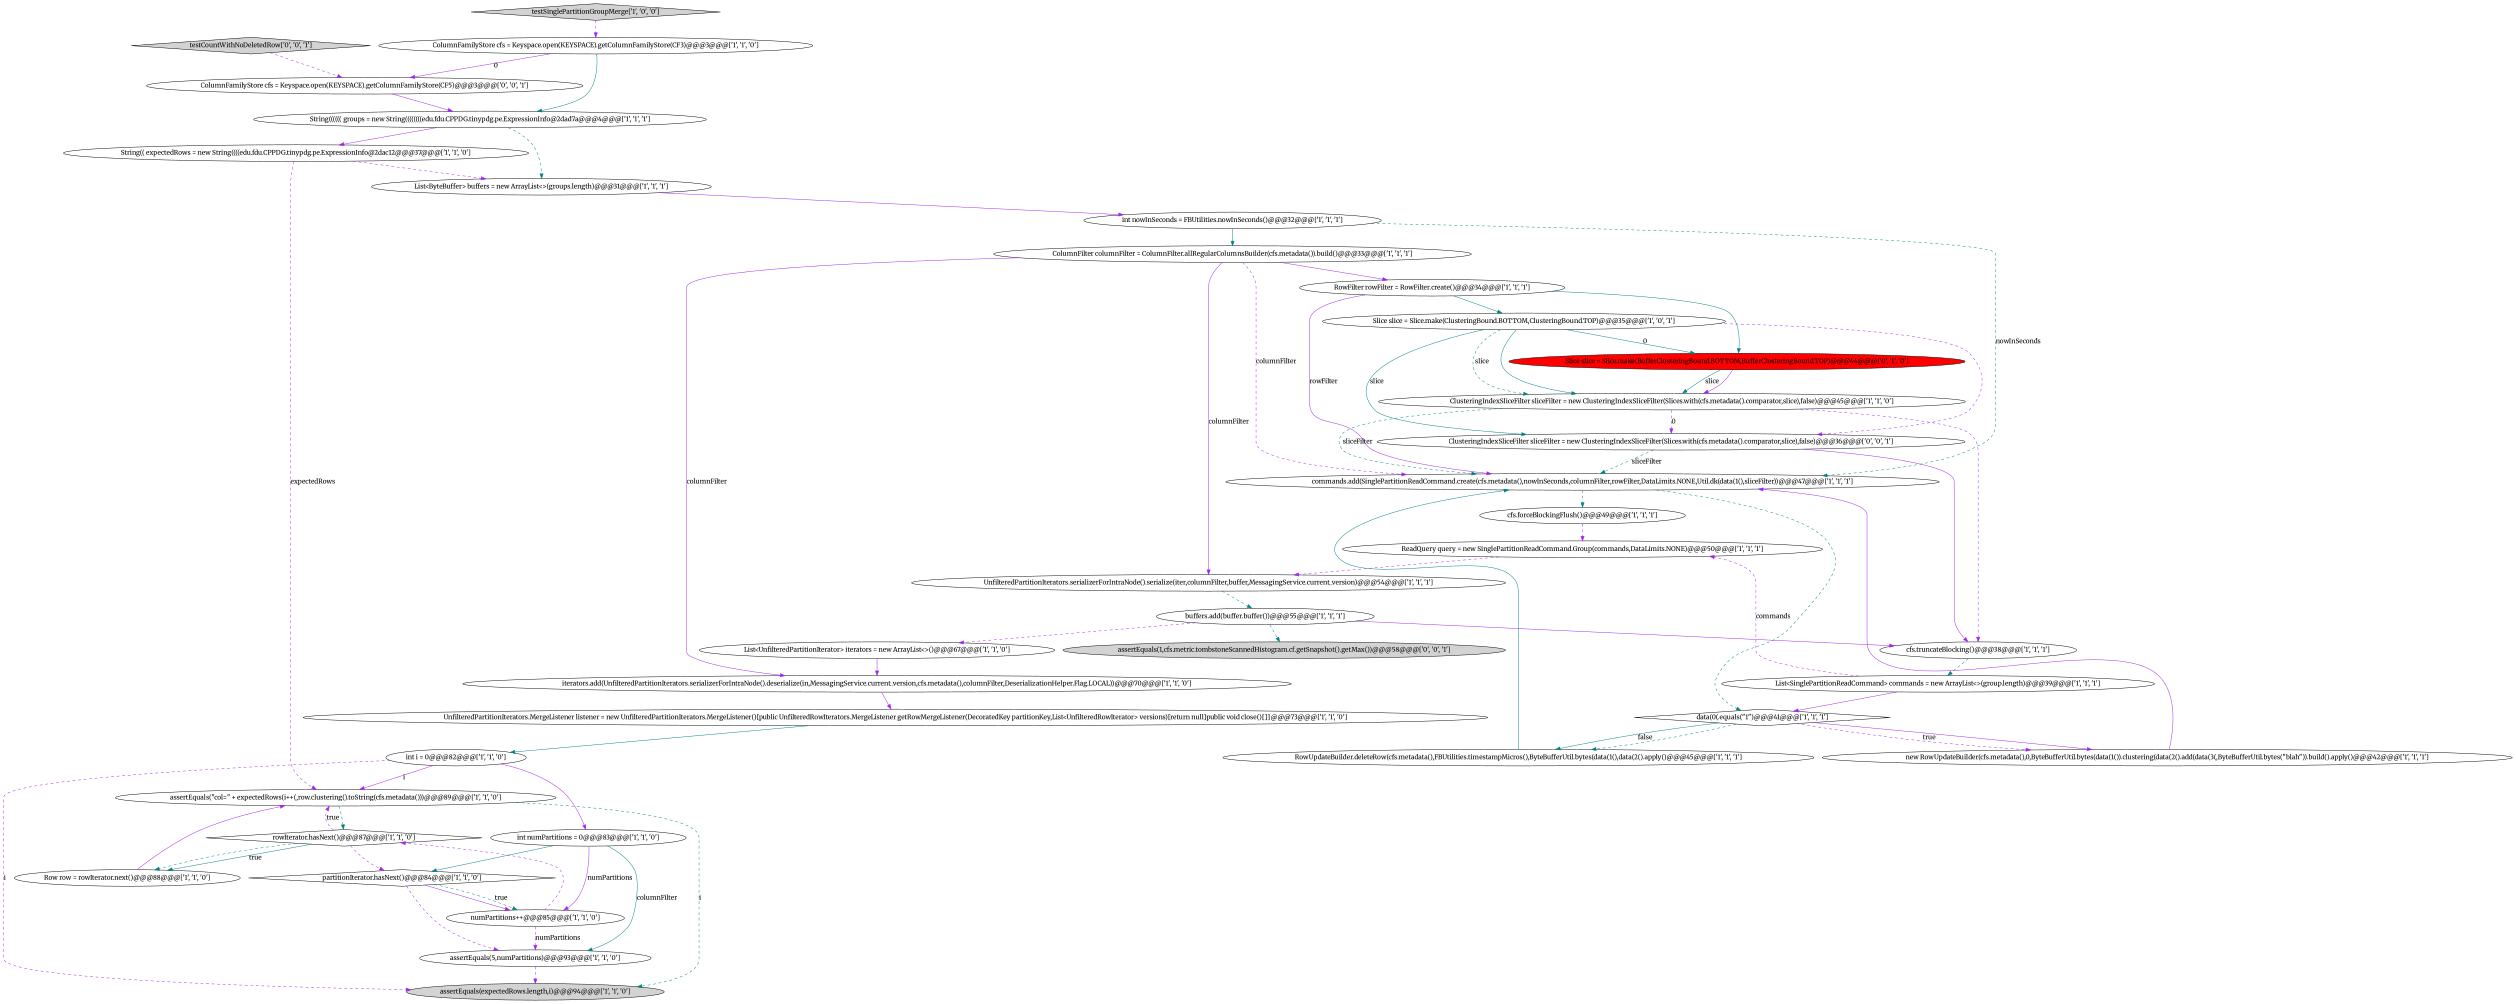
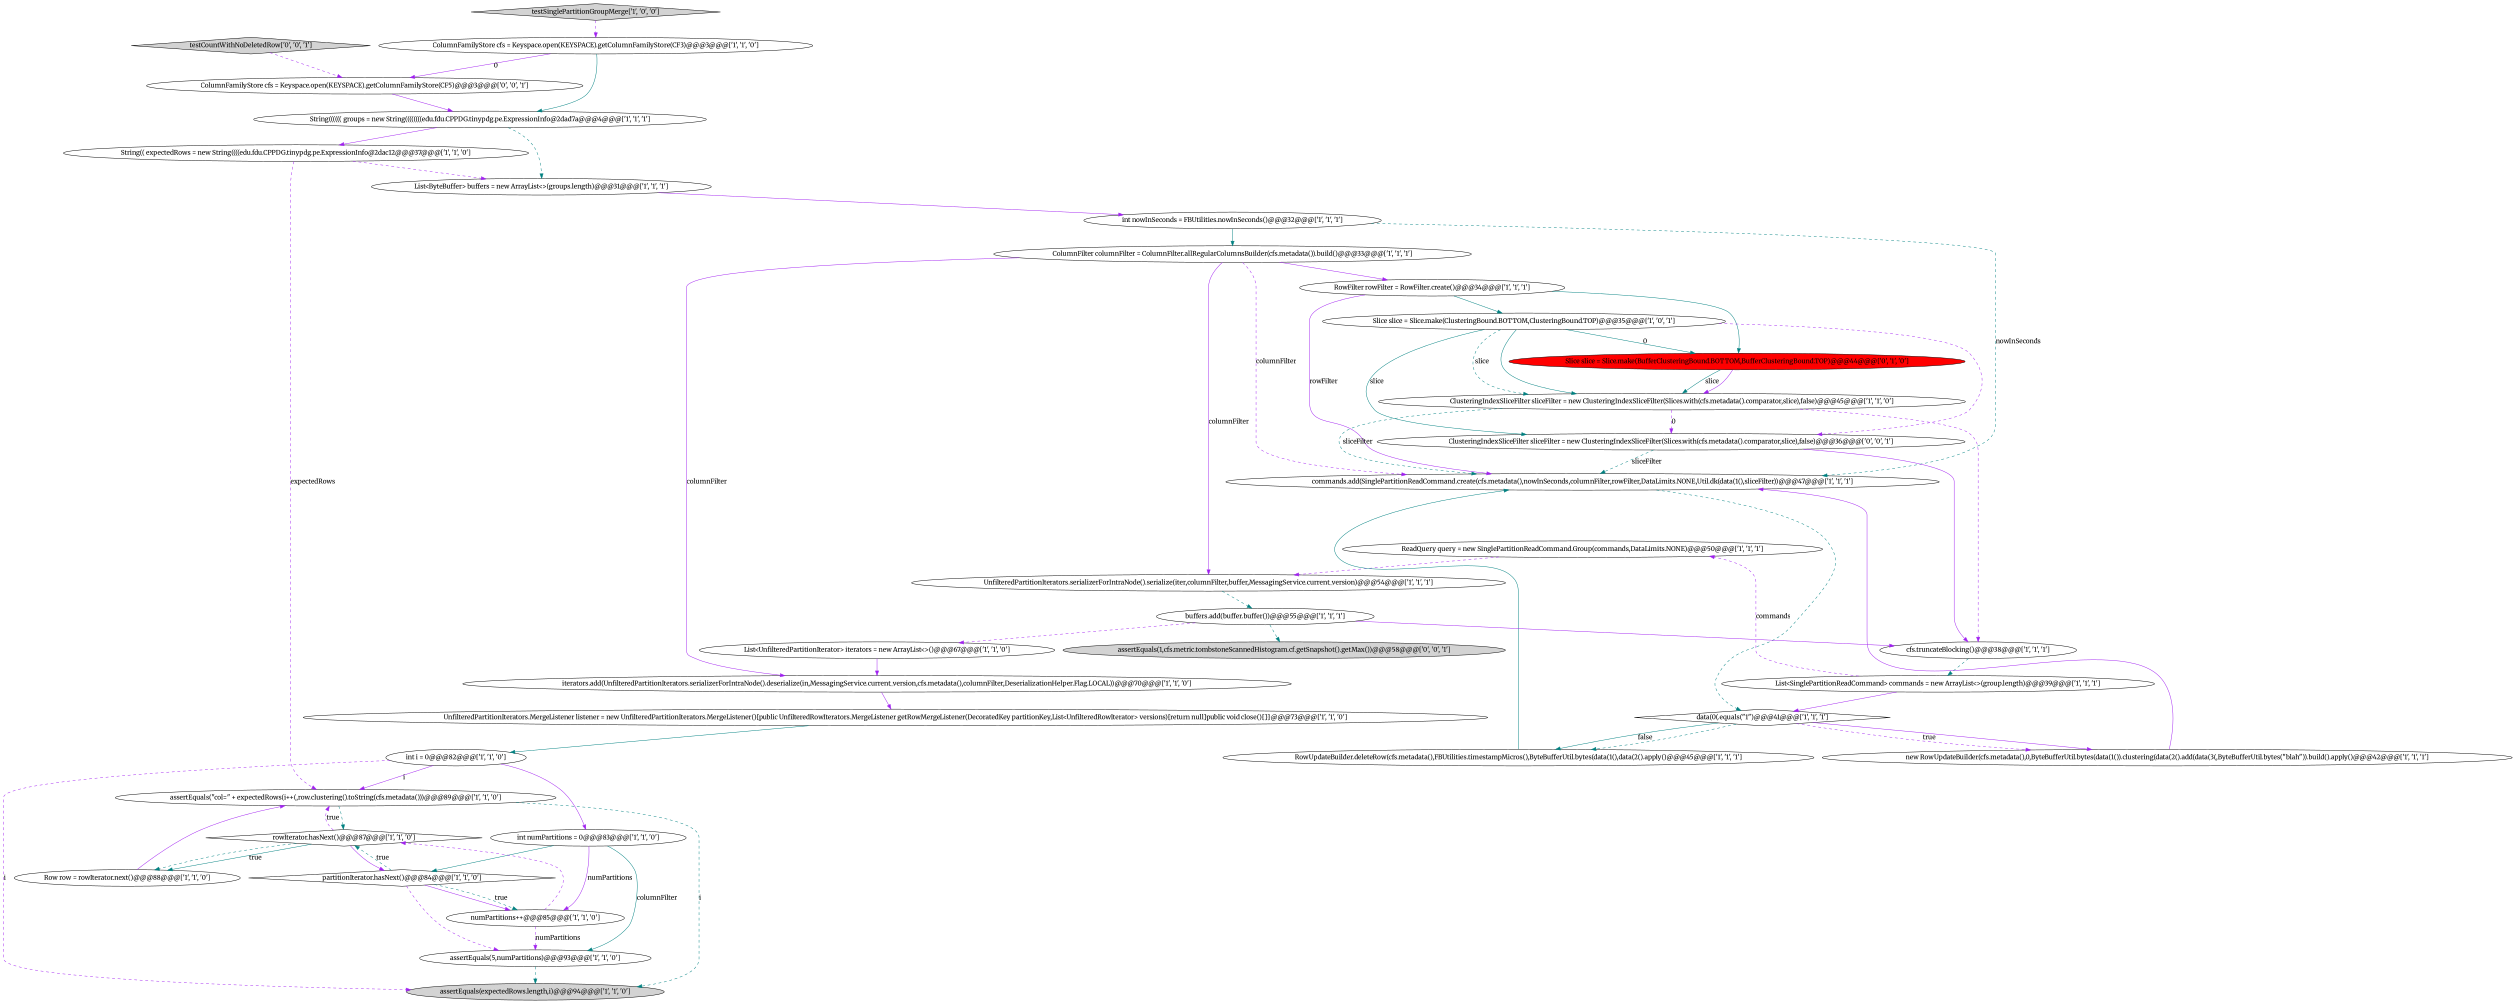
node "cfs.forceBlockingFlush()@@@49@@@['1', '1', '1']": removed
edge "rowIterator.hasNext()@@@87@@@['1', '1', '0']" -> "partitionIterator.hasNext()@@@84@@@['1', '1', '0']": style dashed -> solid
edge "partitionIterator.hasNext()@@@84@@@['1', '1', '0']" -> "rowIterator.hasNext()@@@87@@@['1', '1', '0']": added, label "true"
edge "assertEquals(5,numPartitions)@@@93@@@['1', '1', '0']" -> "assertEquals(expectedRows.length,i)@@@94@@@['1', '1', '0']": color purple -> teal
